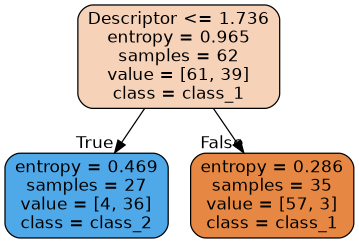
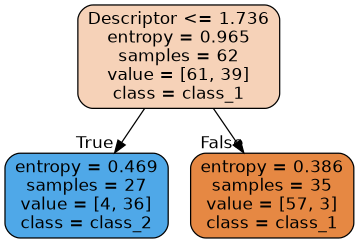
node "entropy = 0.286 samples = 35 value = [57, 3] class = class_1": label "entropy = 0.286 samples = 35 value = [57, 3] class = class_1" -> "entropy = 0.386 samples = 35 value = [57, 3] class = class_1"
